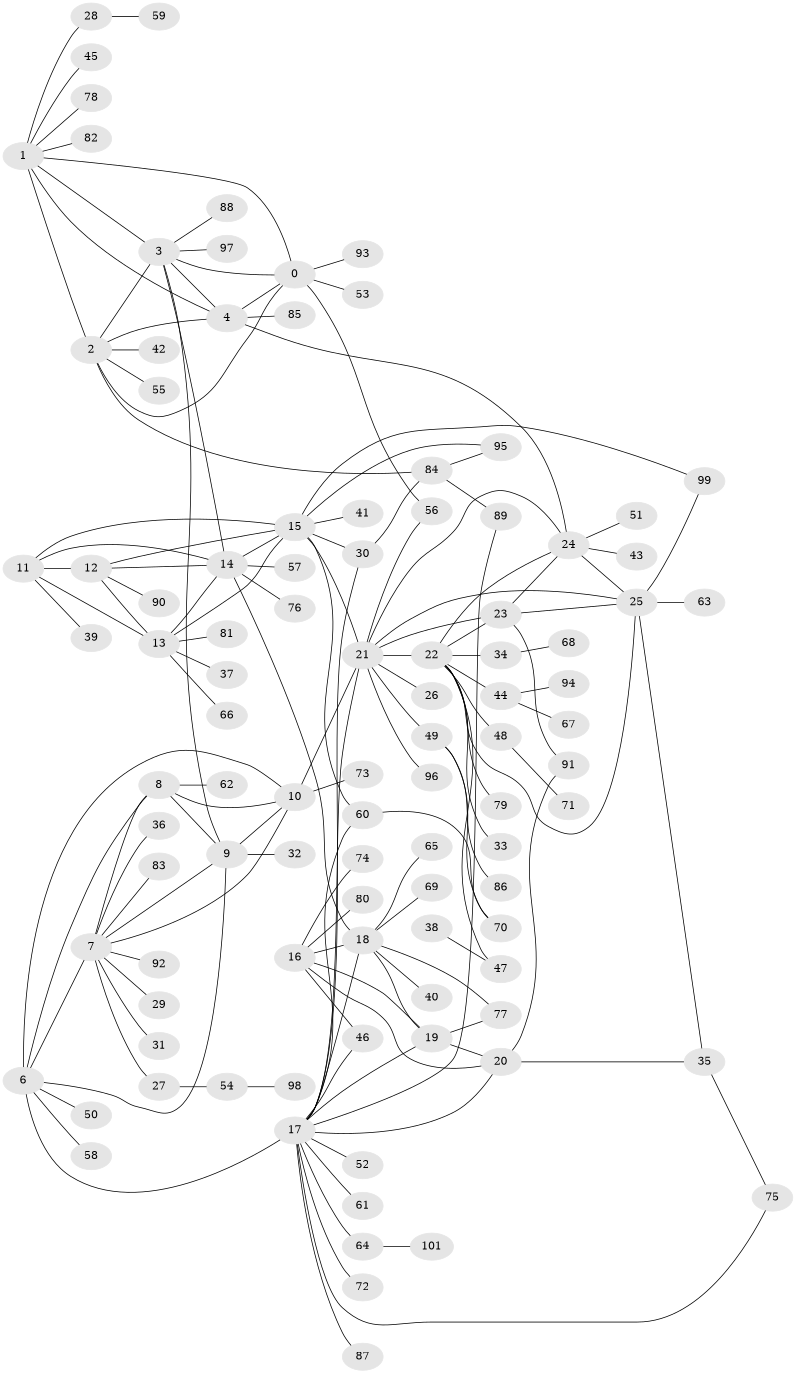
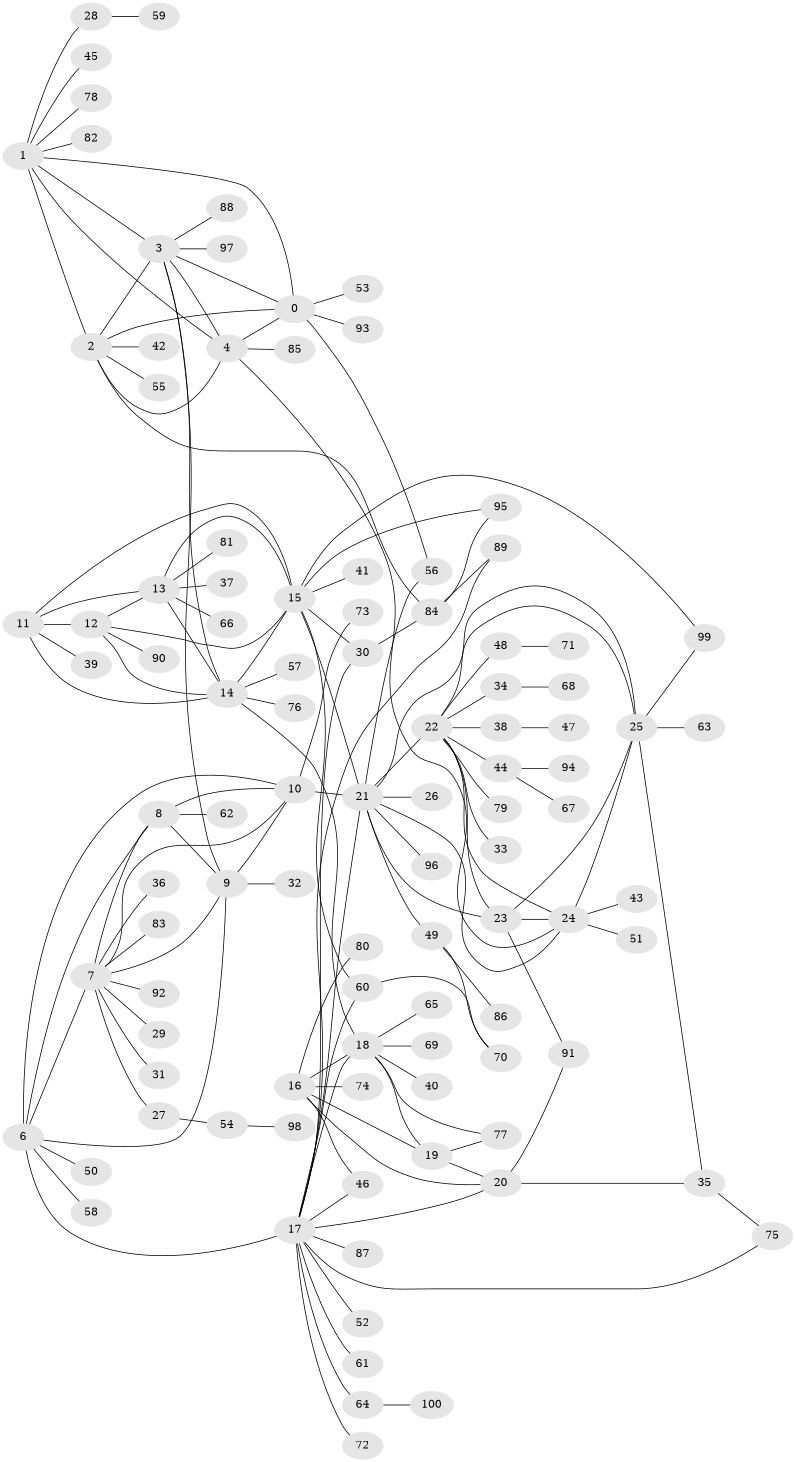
edge "22" -- "47": now "22" -- "38"
edge "19" -- "17": removed
node "101": label "101" -> "100"
